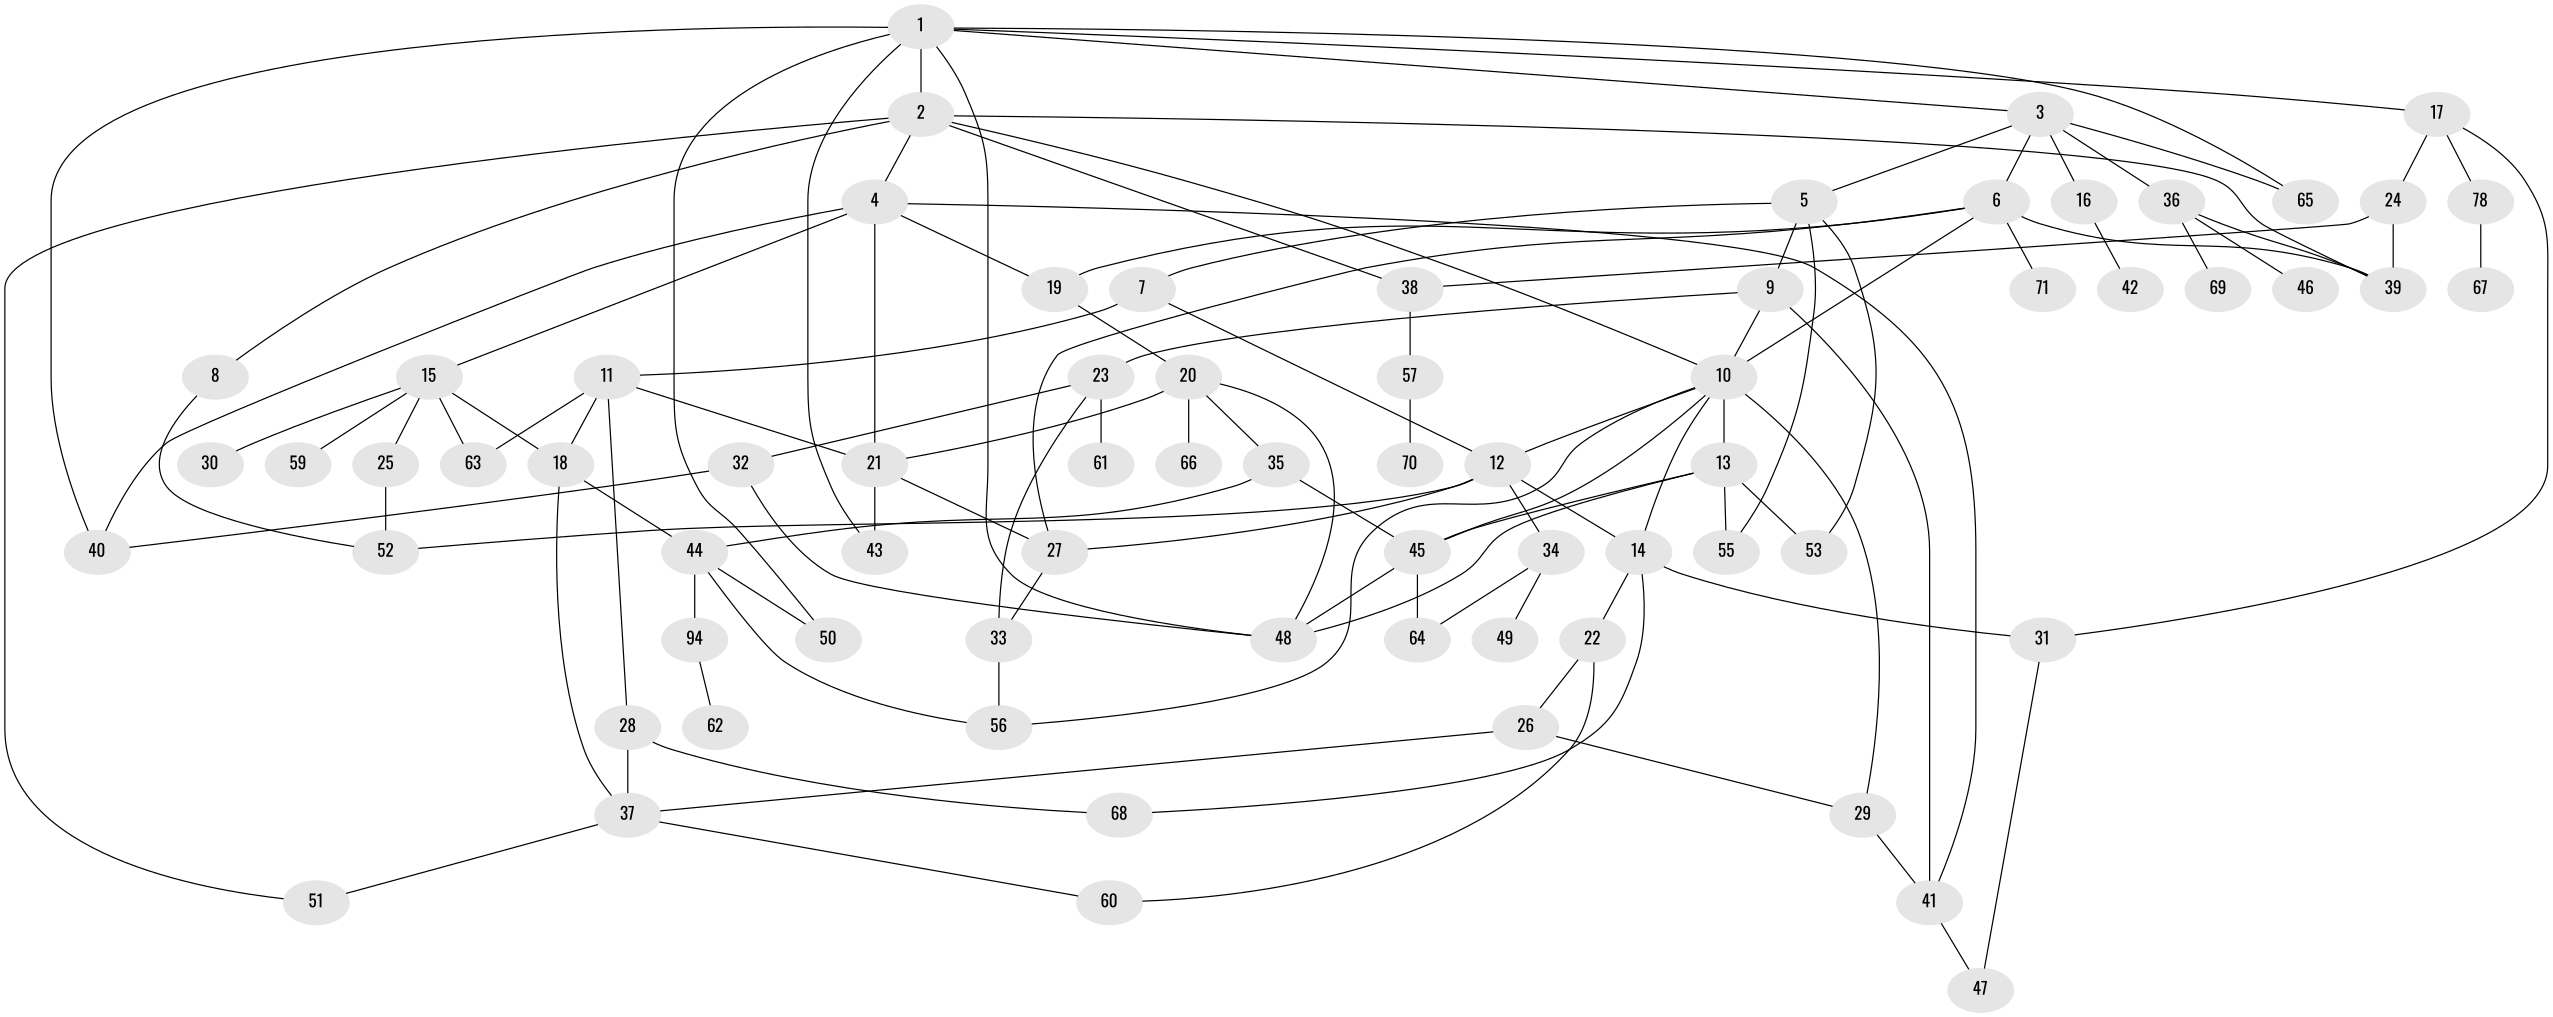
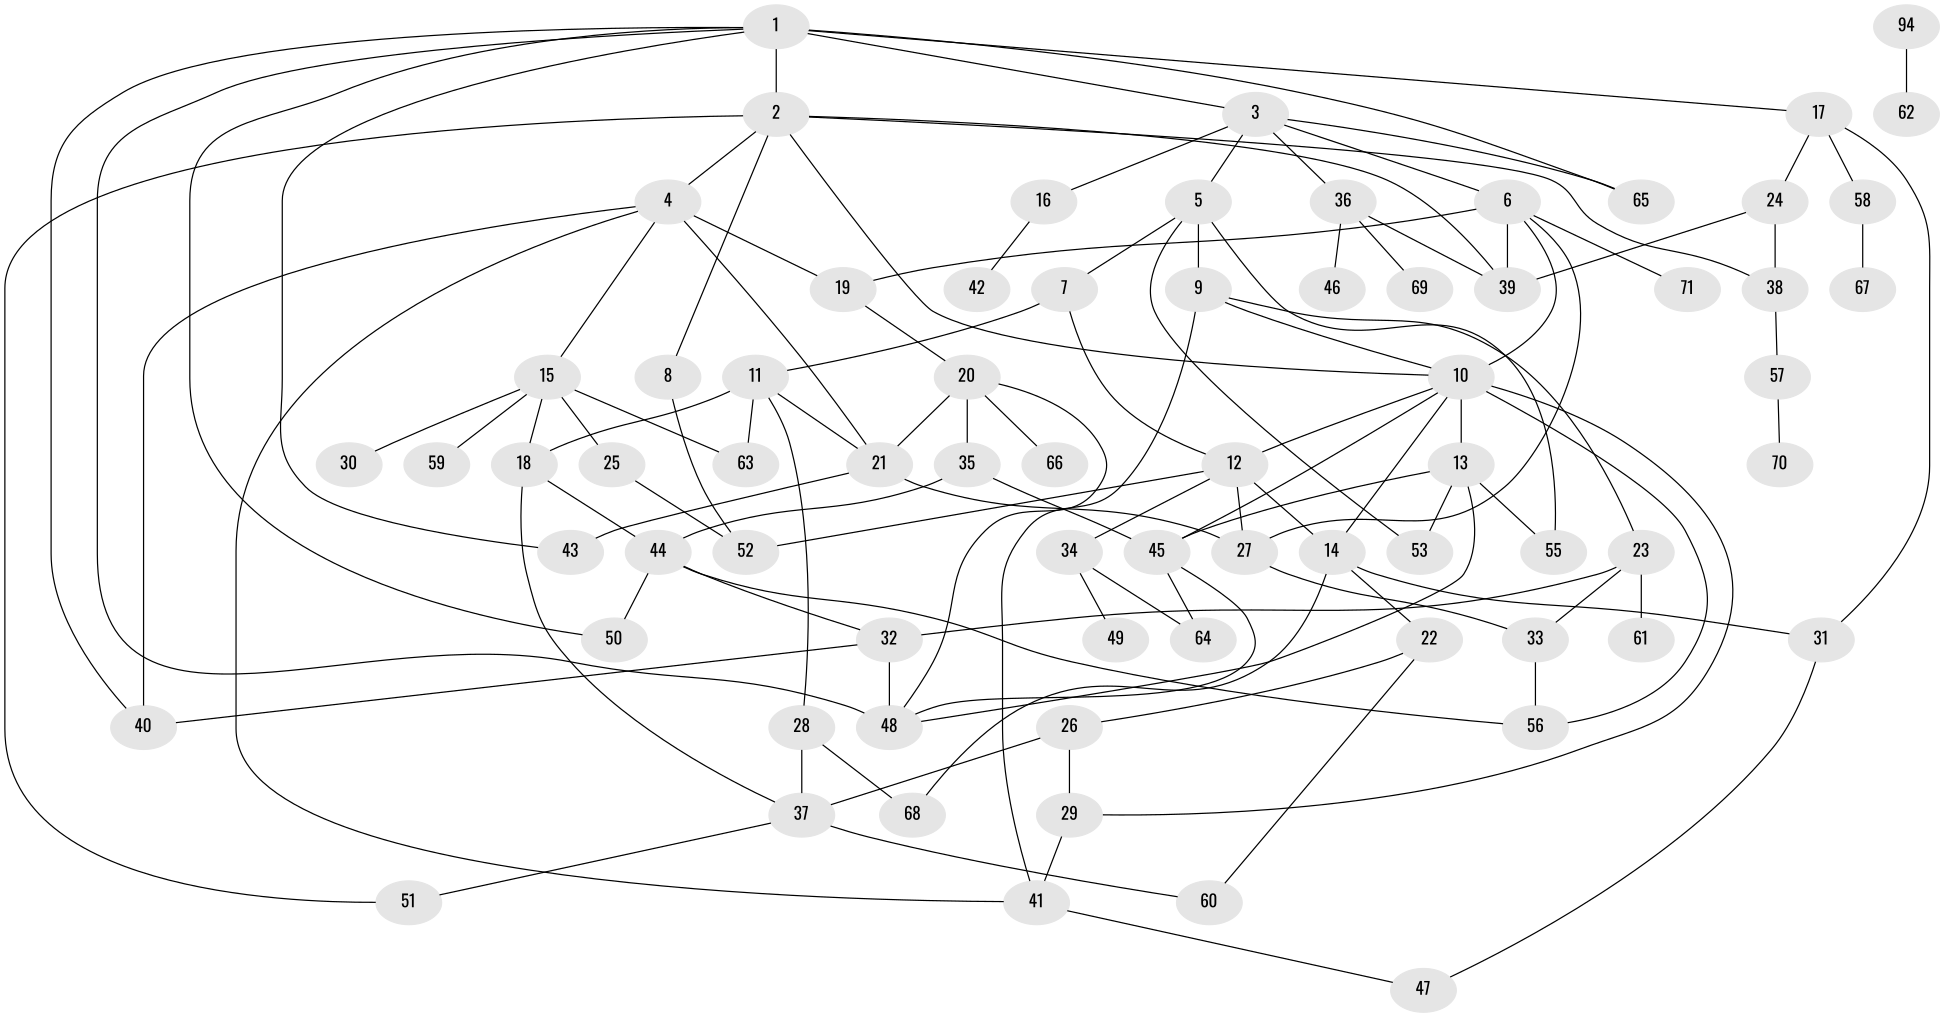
node "78": label "78" -> "58"
edge "44" -- "94": now "44" -- "32"
